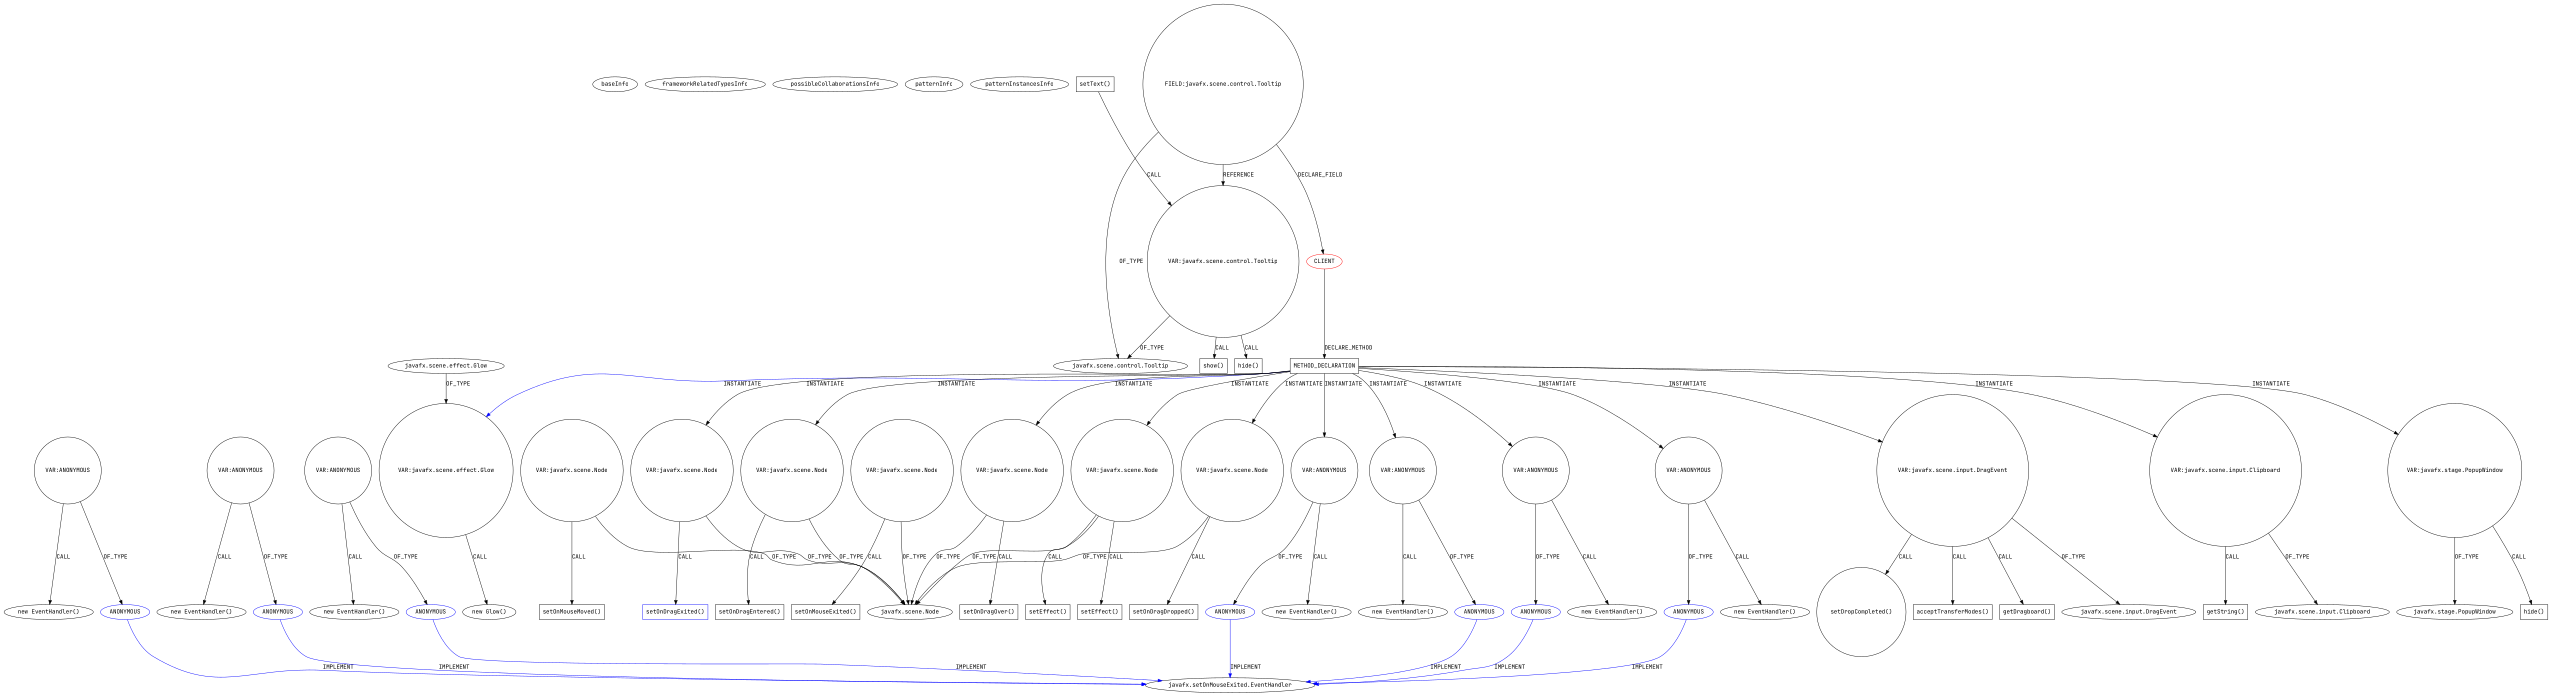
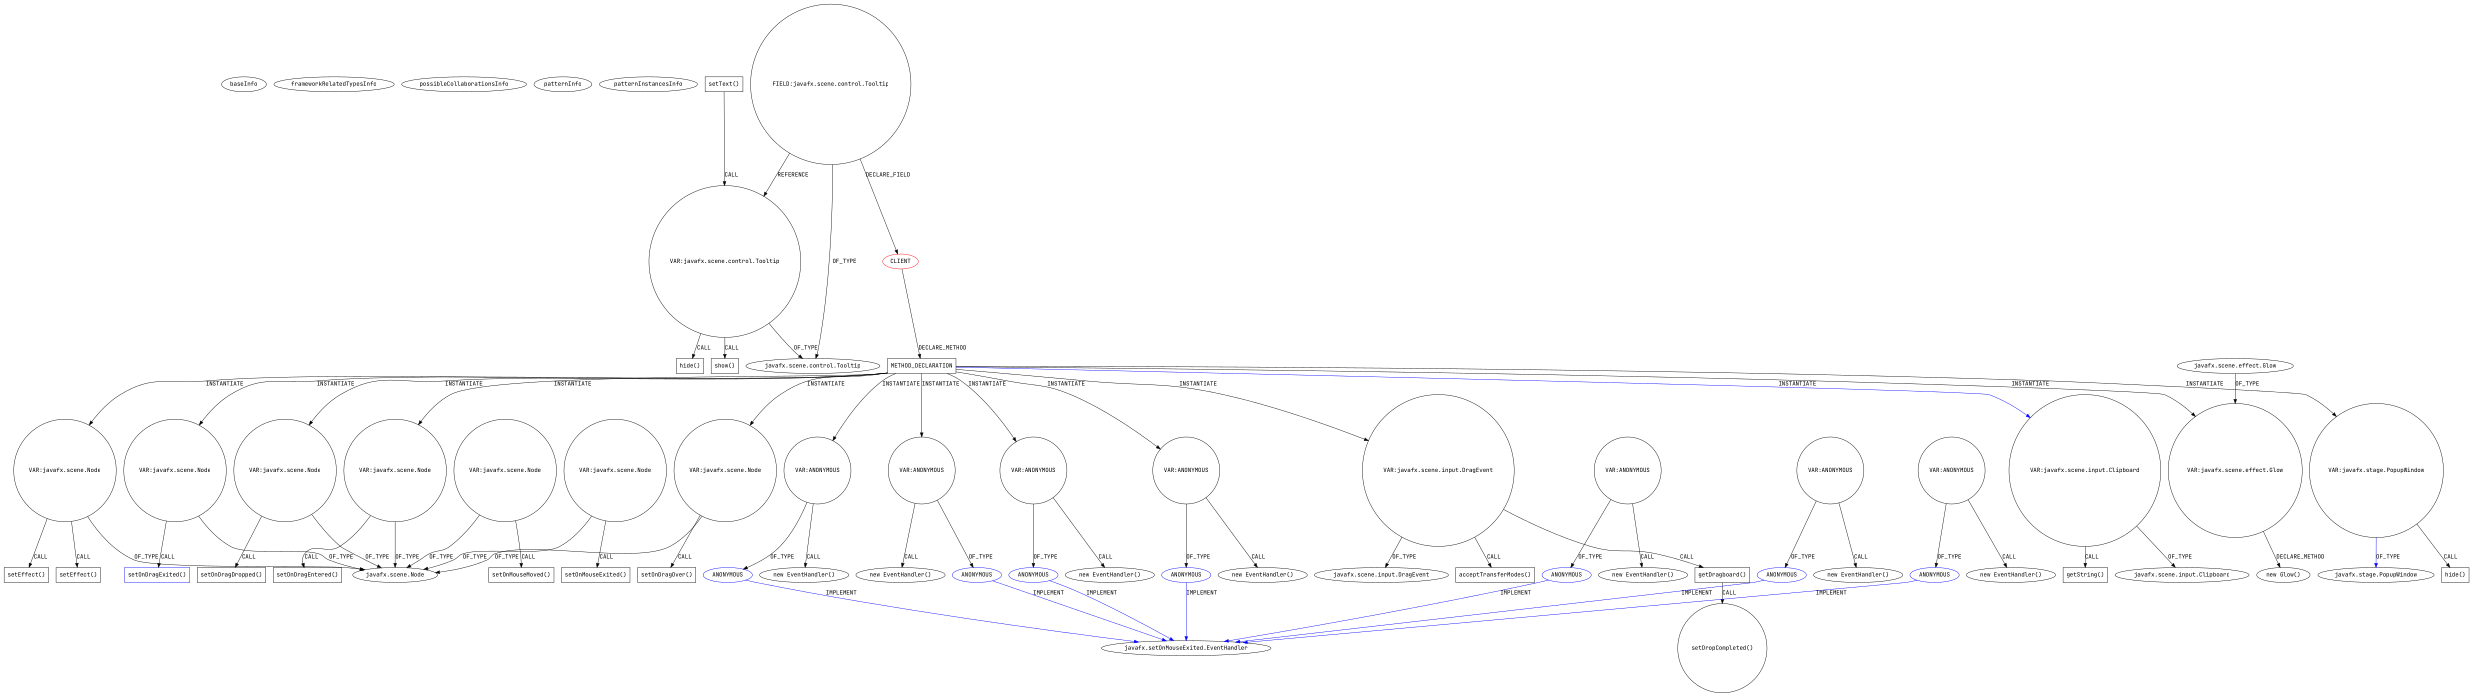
edge "METHOD_DECLARATION" -> "VAR:javafx.scene.input.Clipboard": color black -> blue
edge "METHOD_DECLARATION" -> "VAR:javafx.scene.effect.Glow": color blue -> black
edge "VAR:javafx.scene.input.DragEvent" -> "setDropCompleted()": now "getDragboard()" -> "setDropCompleted()"
edge "VAR:javafx.scene.effect.Glow" -> "new Glow()": label "CALL" -> "DECLARE_METHOD"
edge "VAR:javafx.stage.PopupWindow" -> "javafx.stage.PopupWindow": color black -> blue
